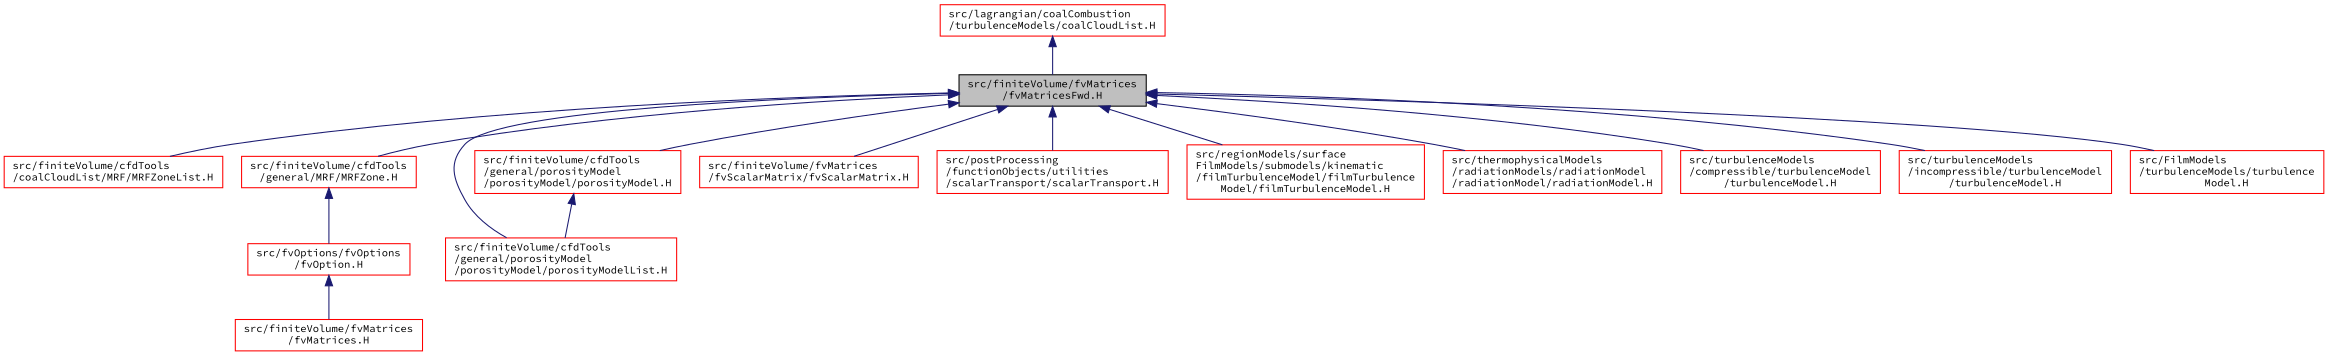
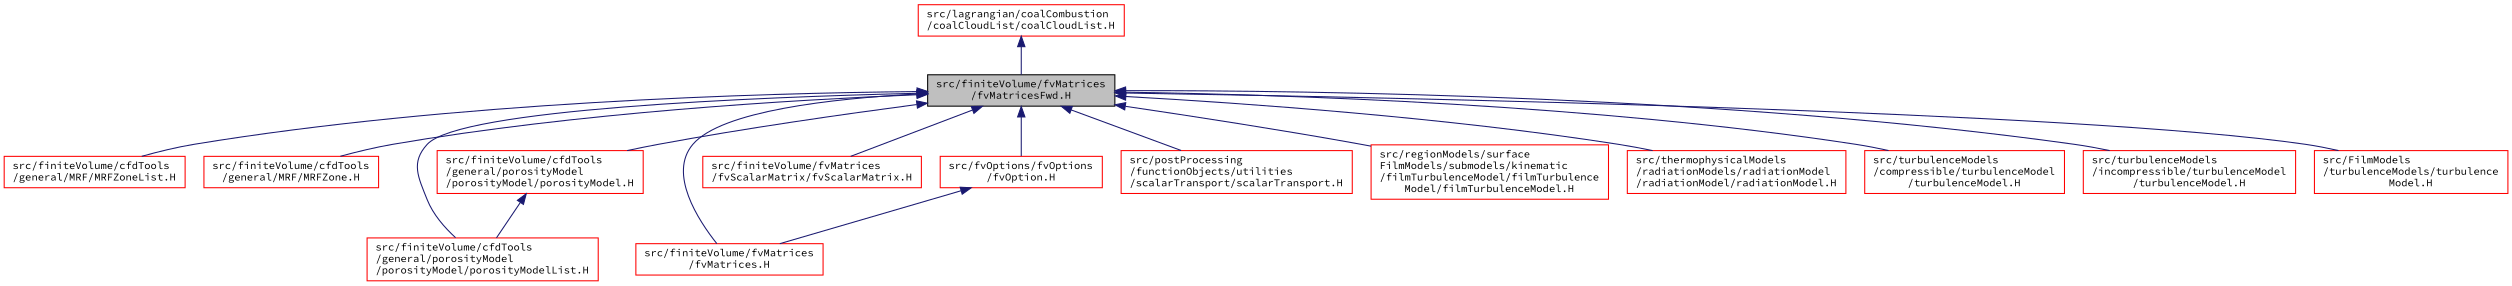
node "src/lagrangian/coalCombustion /turbulenceModels/coalCloudList.H": label "src/lagrangian/coalCombustion /turbulenceModels/coalCloudList.H" -> "src/lagrangian/coalCombustion /coalCloudList/coalCloudList.H"
edge "src/finiteVolume/fvMatrices /fvMatrices.H" -> "src/finiteVolume/fvMatrices /fvMatricesFwd.H": added
node "src/finiteVolume/cfdTools /coalCloudList/MRF/MRFZoneList.H": label "src/finiteVolume/cfdTools /coalCloudList/MRF/MRFZoneList.H" -> "src/finiteVolume/cfdTools /general/MRF/MRFZoneList.H"
edge "src/fvOptions/fvOptions /fvOption.H" -> "src/finiteVolume/cfdTools /general/MRF/MRFZone.H": now "src/fvOptions/fvOptions /fvOption.H" -> "src/finiteVolume/fvMatrices /fvMatricesFwd.H"
